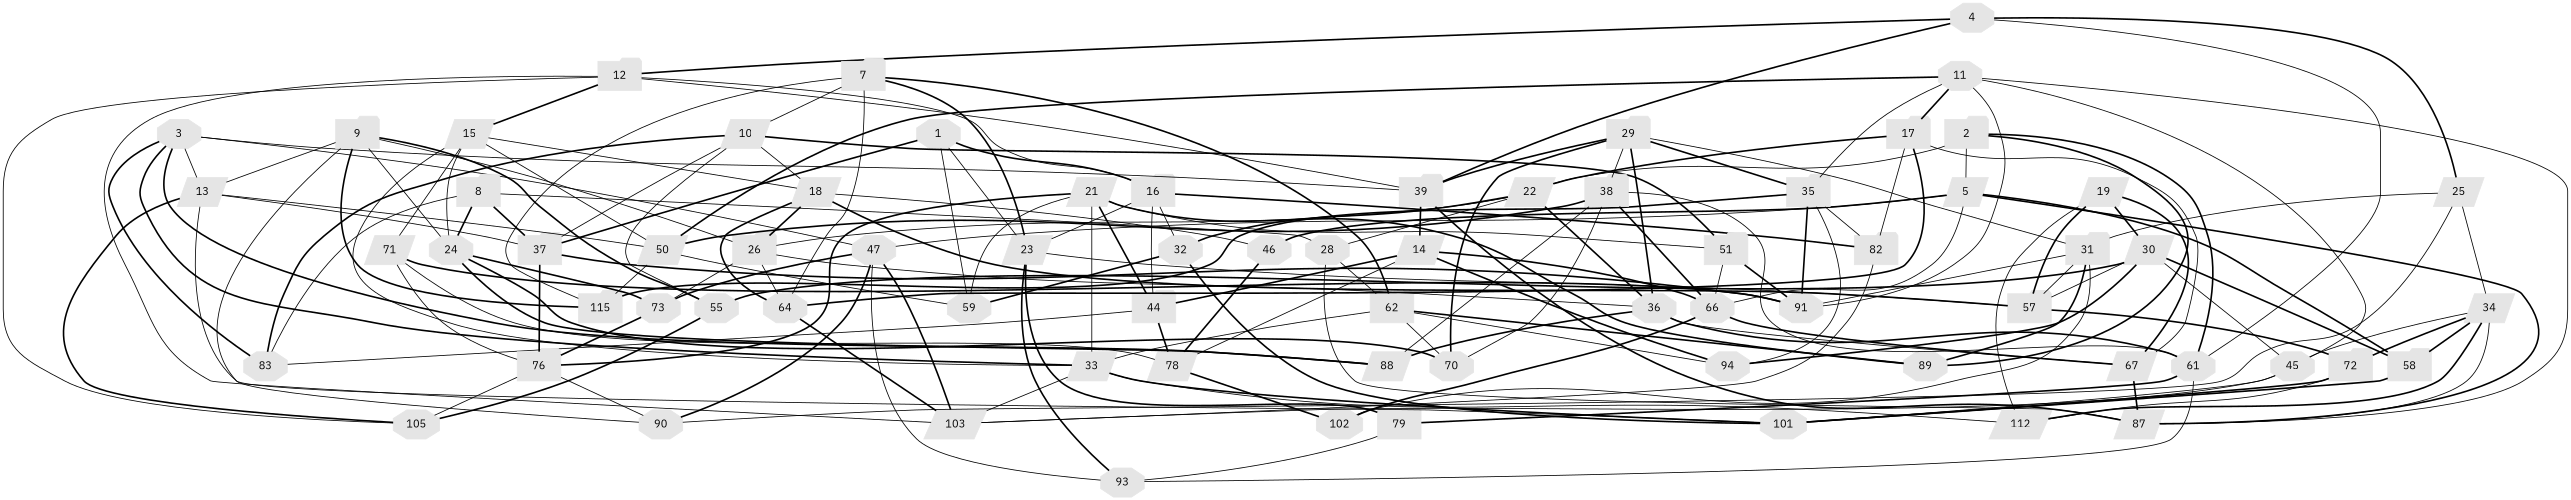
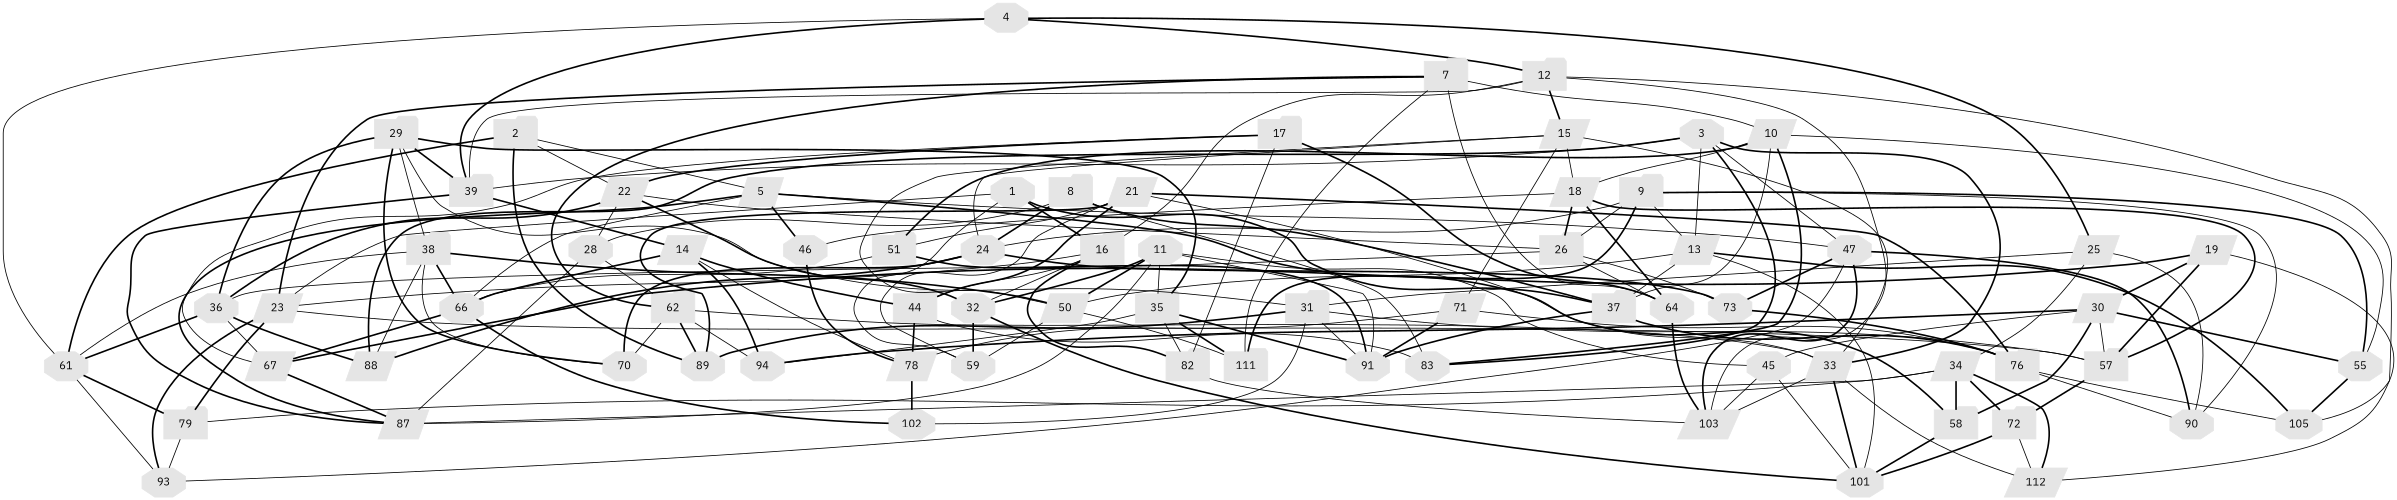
edge "11" -- "17": now "11" -- "32"
node "115": label "115" -> "111"
edge "34" -- "45": now "34" -- "79"
